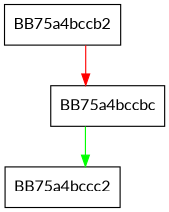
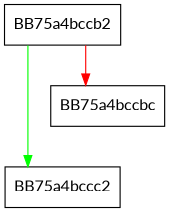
edge "BB75a4bccbc" -> "BB75a4bccc2": now "BB75a4bccb2" -> "BB75a4bccc2"
